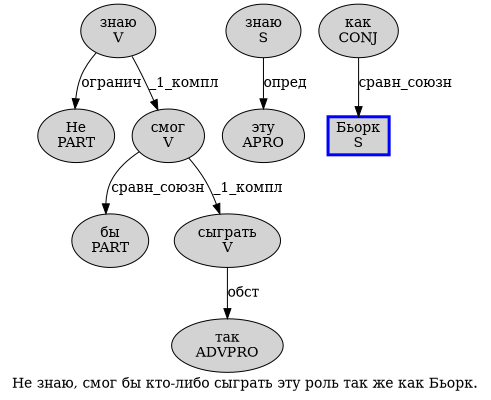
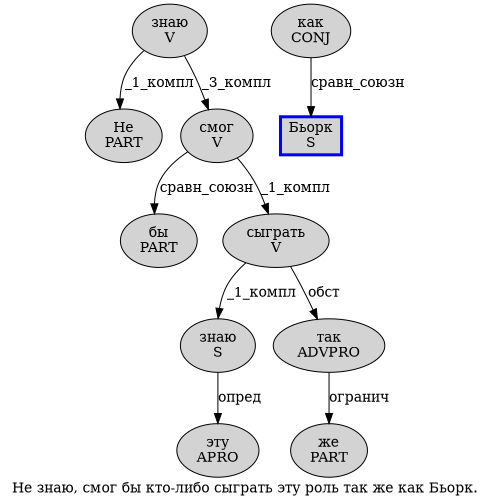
edge "знаю V" -> "Не PART": label "огранич" -> "_1_компл"
edge "знаю V" -> "смог V": label "_1_компл" -> "_3_компл"
edge "сыграть V" -> "знаю S": added, label "_1_компл"
node "же PART": added
